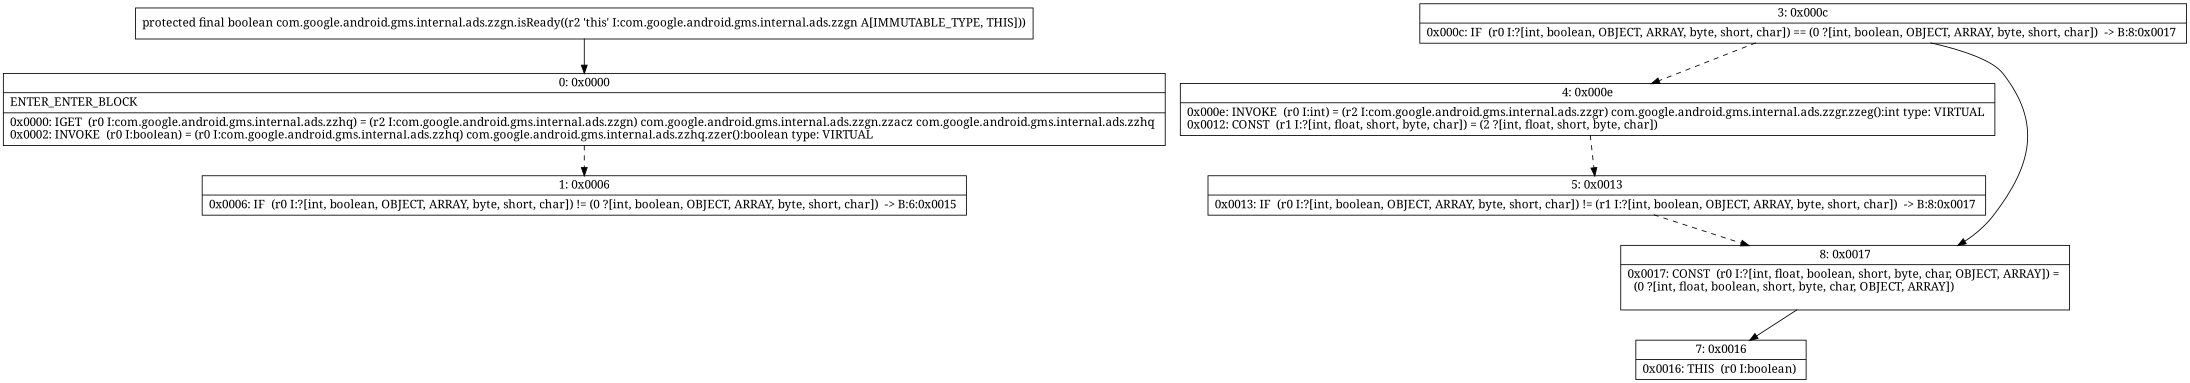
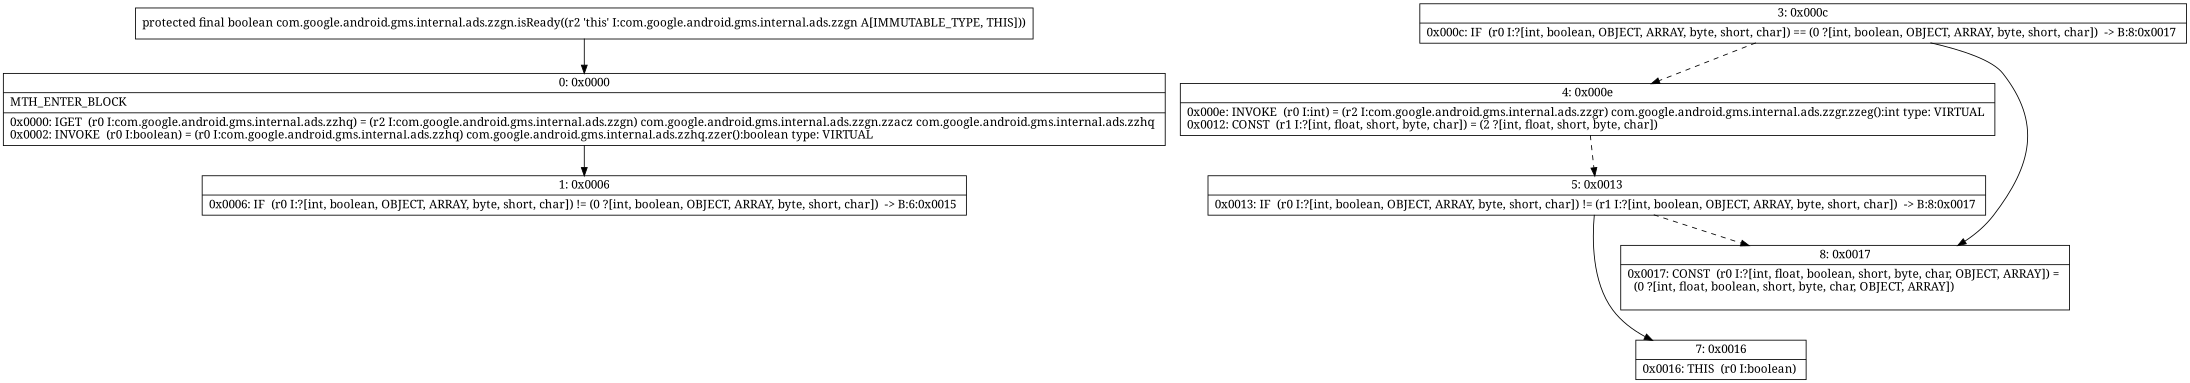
node "0: 0x0000": text "ENTER_ENTER_BLOCK" -> "MTH_ENTER_BLOCK"
edge "0: 0x0000" -> "1: 0x0006": style dashed -> solid
edge "8: 0x0017" -> "7: 0x0016": now "5: 0x0013" -> "7: 0x0016"
